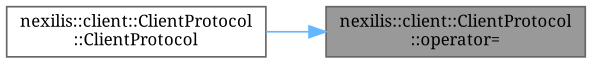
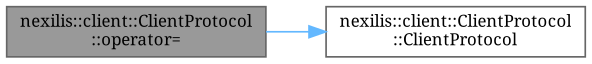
edge "nexilis::client::ClientProtocol ::ClientProtocol" -> "nexilis::client::ClientProtocol ::operator=": reversed
